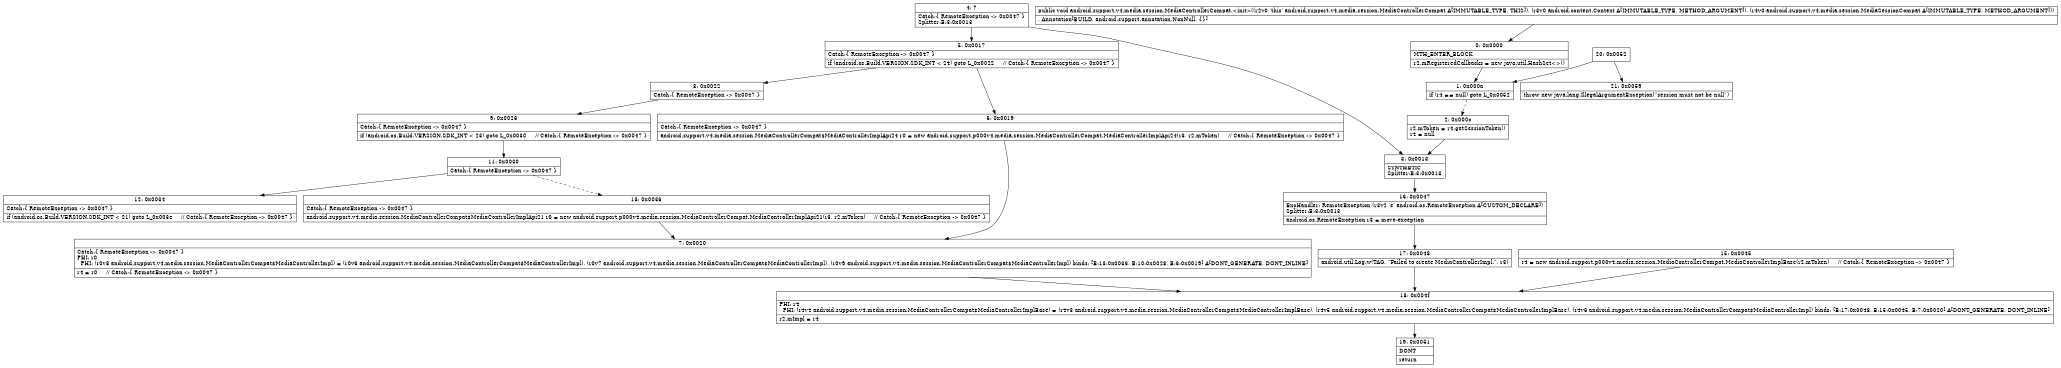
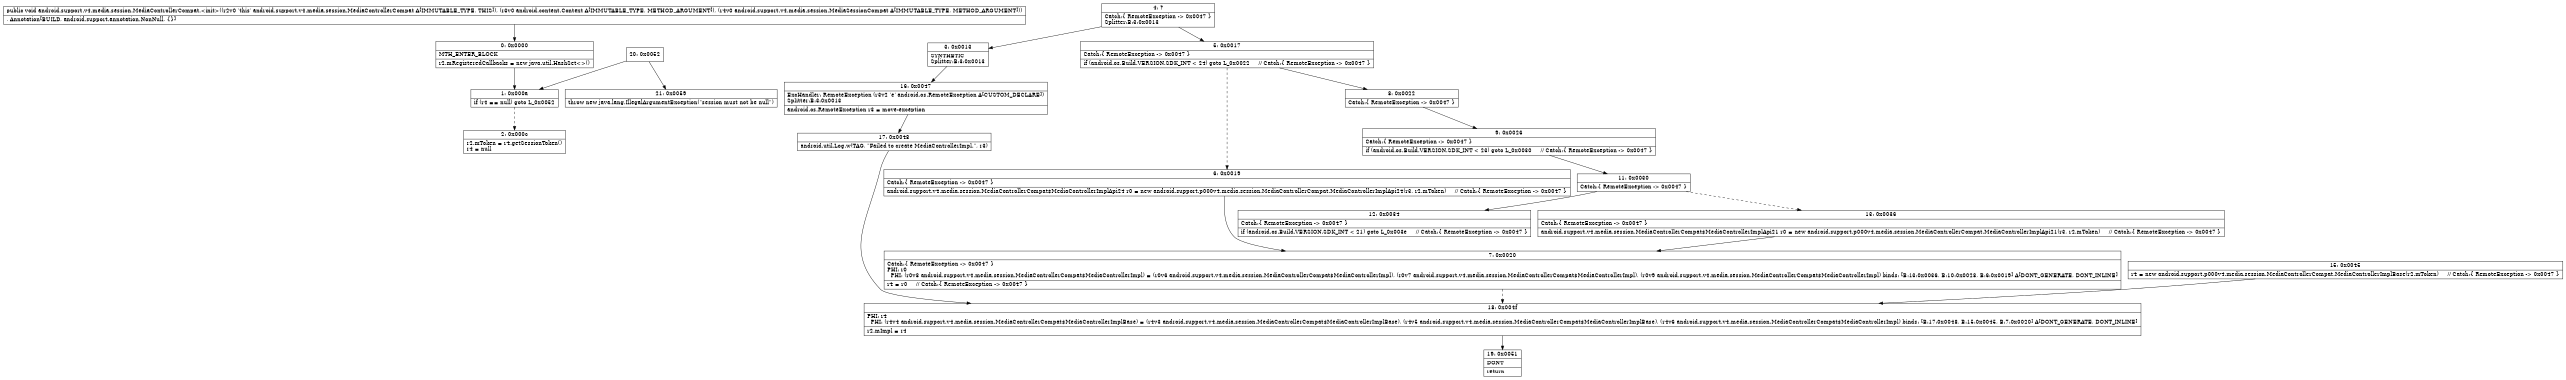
edge "5: 0x0017" -> "6: 0x0019": style solid -> dashed
edge "2: 0x000c" -> "3: 0x0013": removed
edge "7: 0x0020" -> "18: 0x004f": style solid -> dashed
